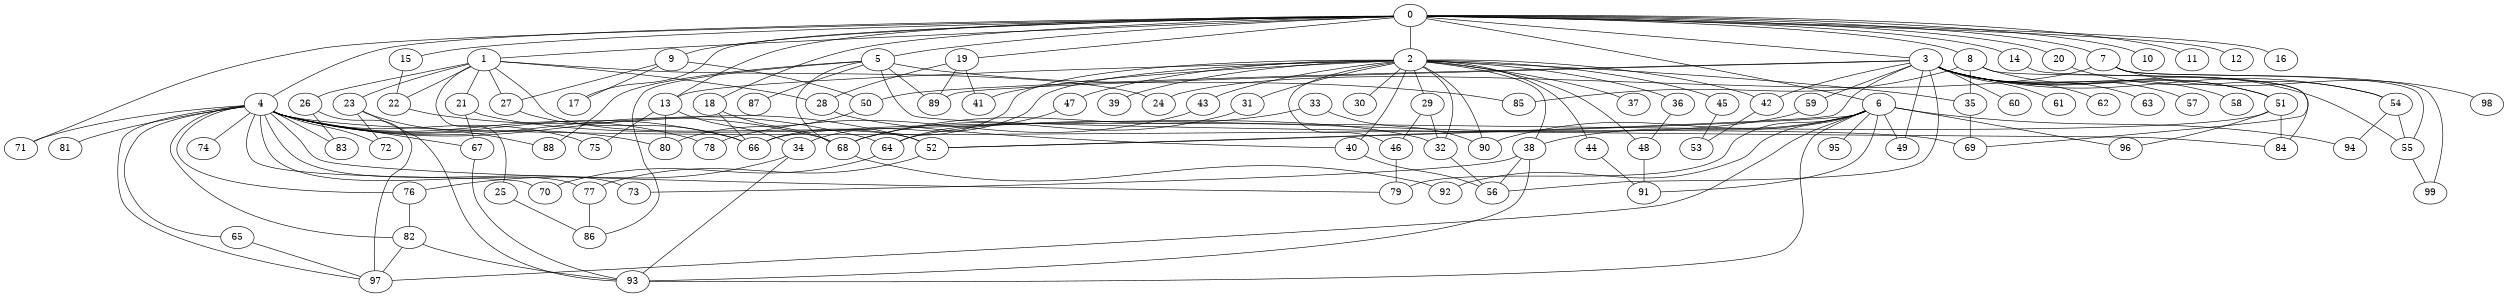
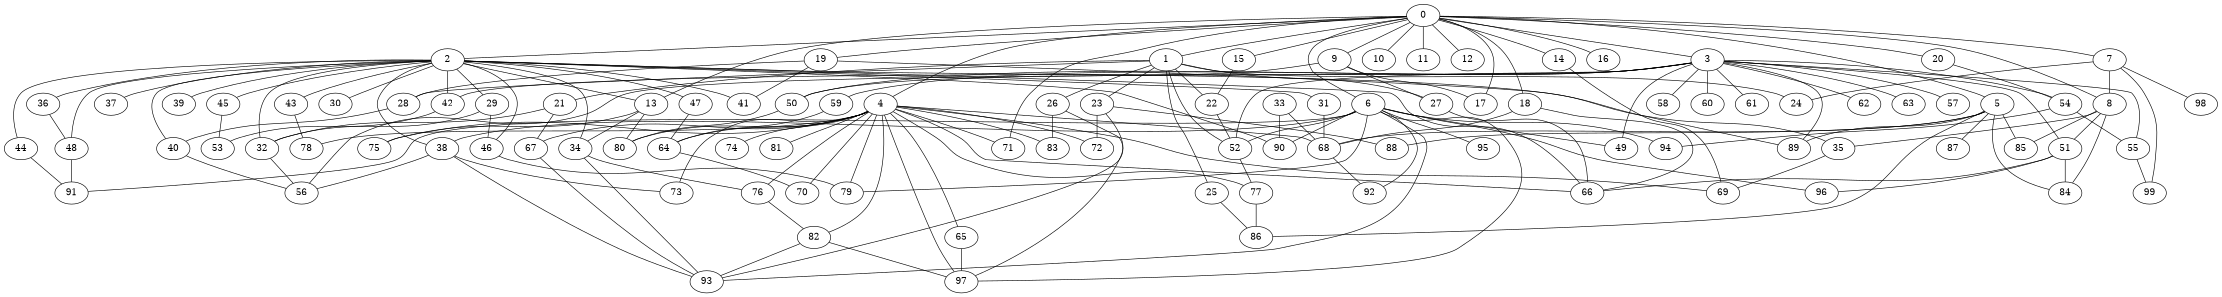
edge "7" -- "55": now "7" -- "8"
